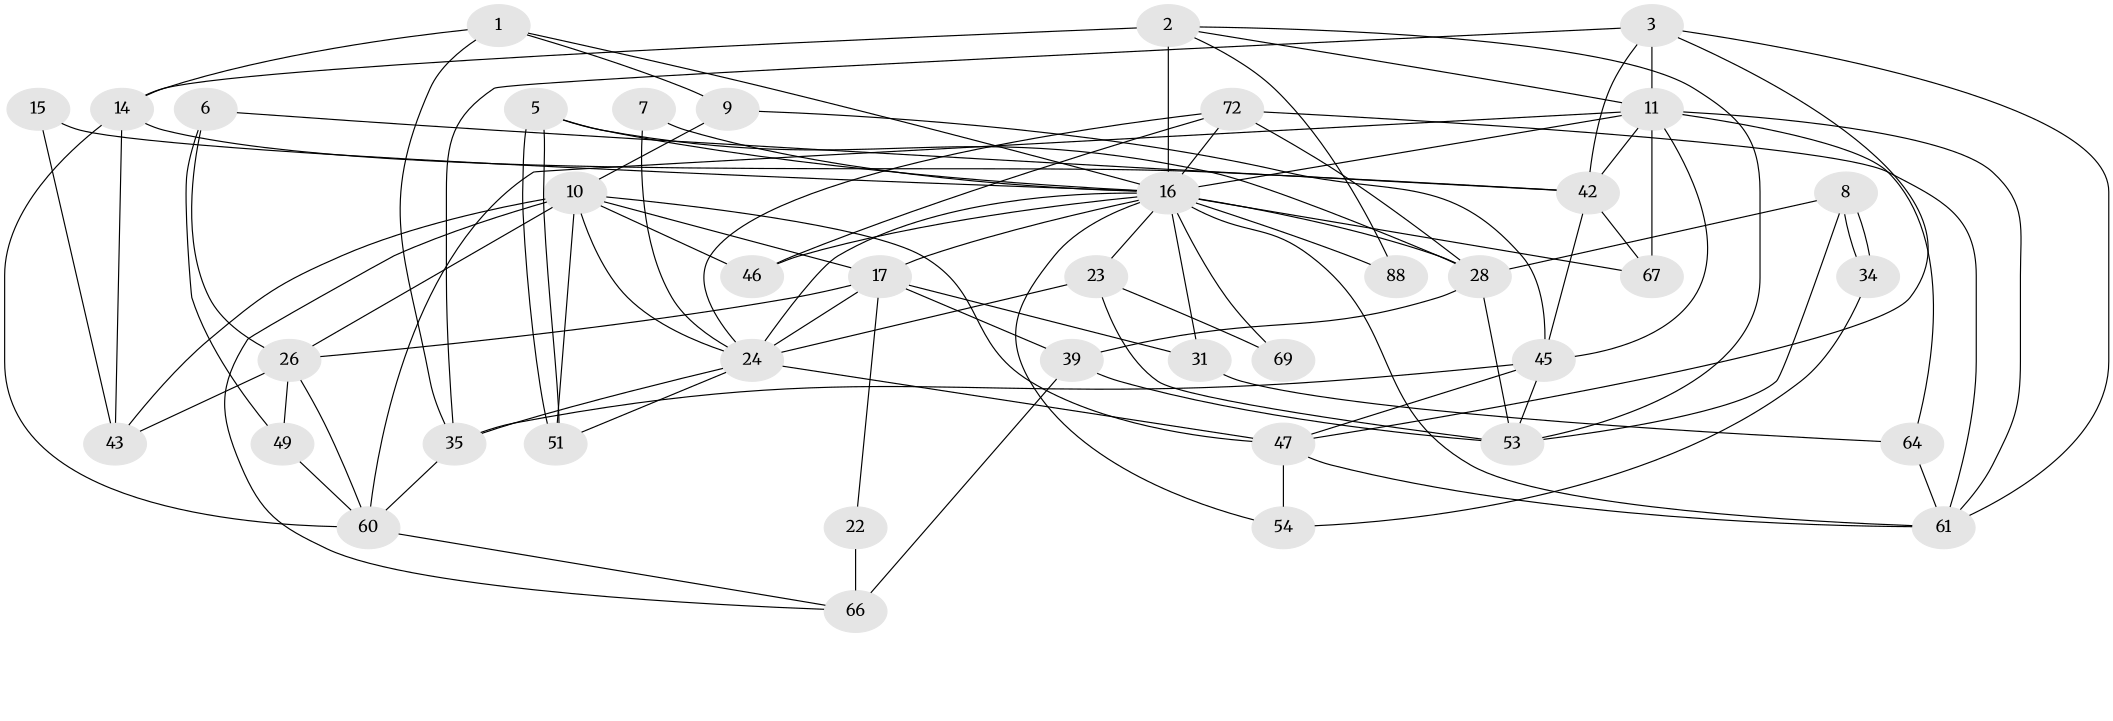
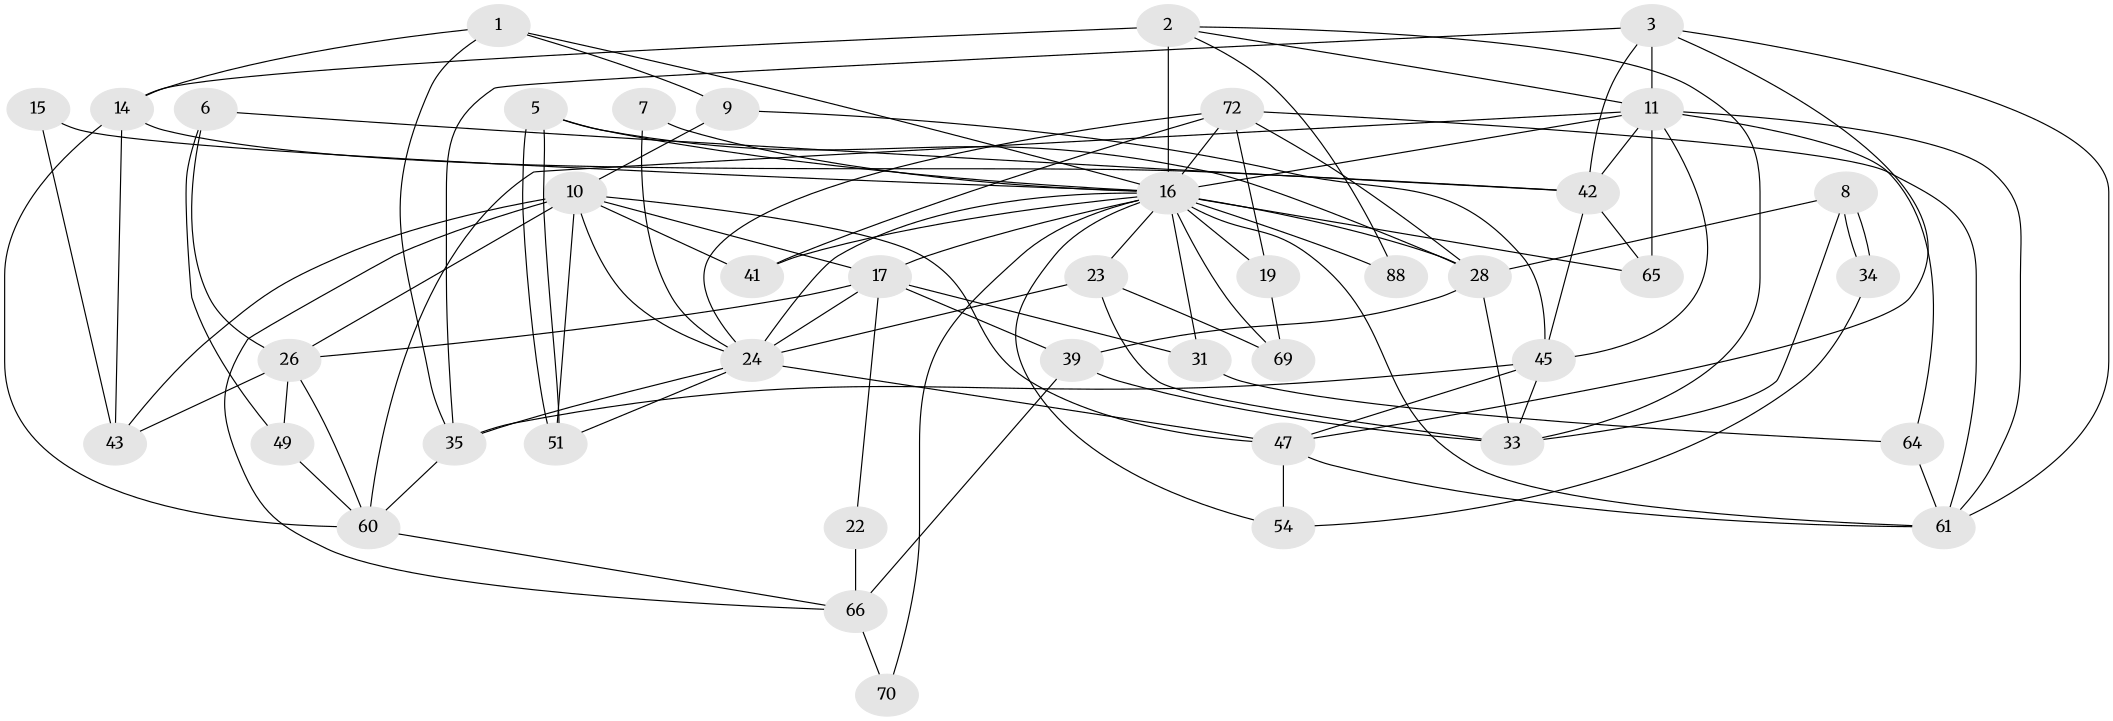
node "46": label "46" -> "41"
node "19": added
node "67": label "67" -> "65"
node "53": label "53" -> "33"
node "70": added
